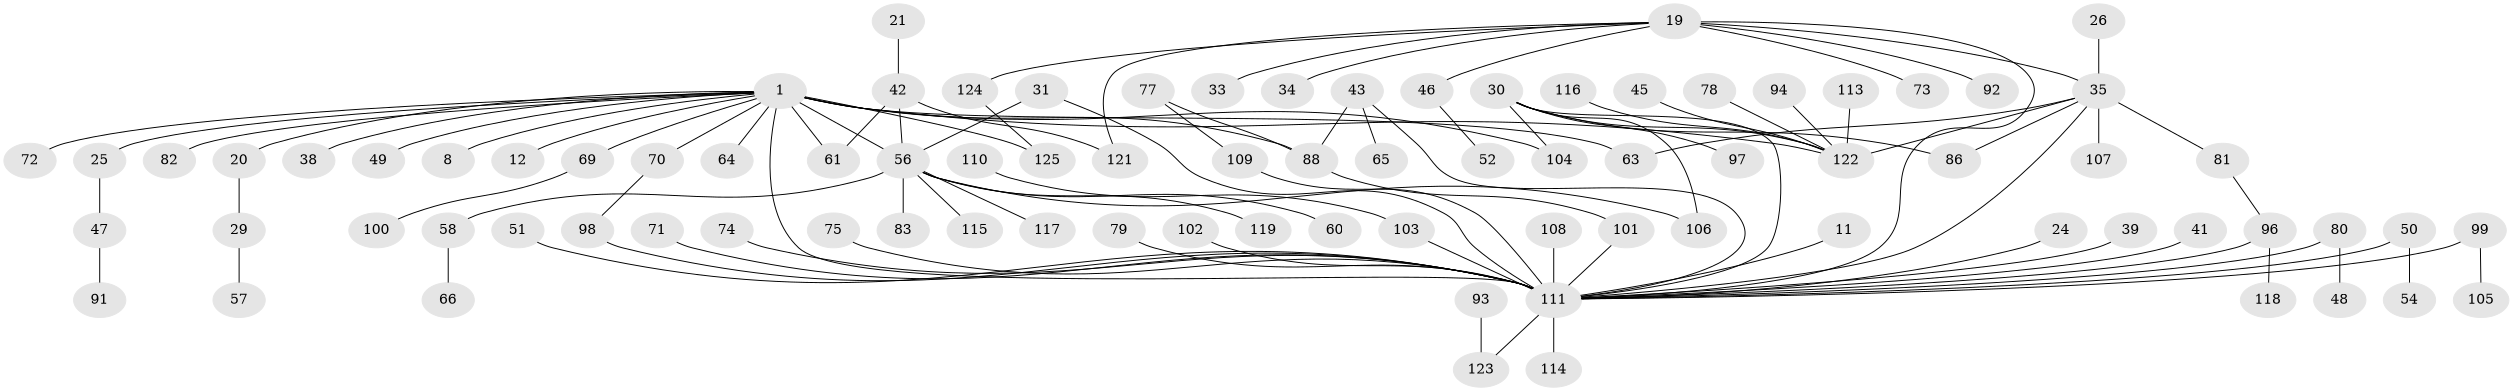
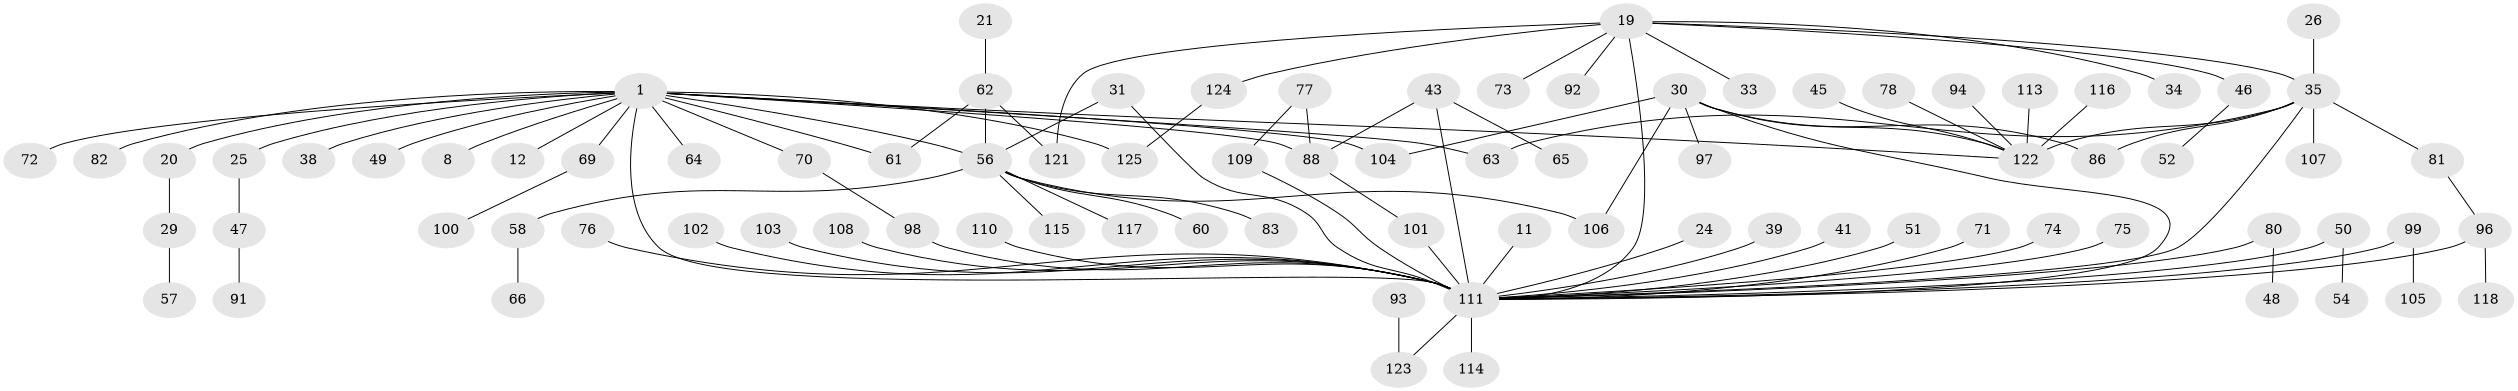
node "42": label "42" -> "62"
edge "110" -- "103": now "110" -- "111"
node "79": label "79" -> "76"
node "119": removed
